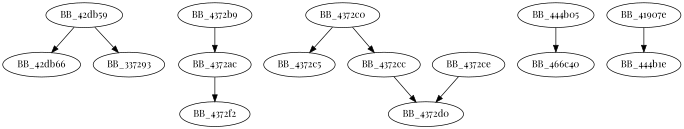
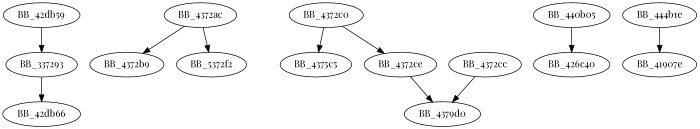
node "BB_444b05": label "BB_444b05" -> "BB_440b05"
edge "BB_42db59" -> "BB_42db66": now "BB_337293" -> "BB_42db66"
edge "BB_4372b9" -> "BB_4372ac": reversed
edge "BB_4372c0" -> "BB_4372cc": now "BB_4372c0" -> "BB_4372ce"
edge "BB_41907e" -> "BB_444b1e": reversed
node "BB_4372c5": label "BB_4372c5" -> "BB_4375c5"
node "BB_466c40": label "BB_466c40" -> "BB_426c40"
node "BB_4372f2": label "BB_4372f2" -> "BB_5372f2"
node "BB_4372d0": label "BB_4372d0" -> "BB_4379d0"
